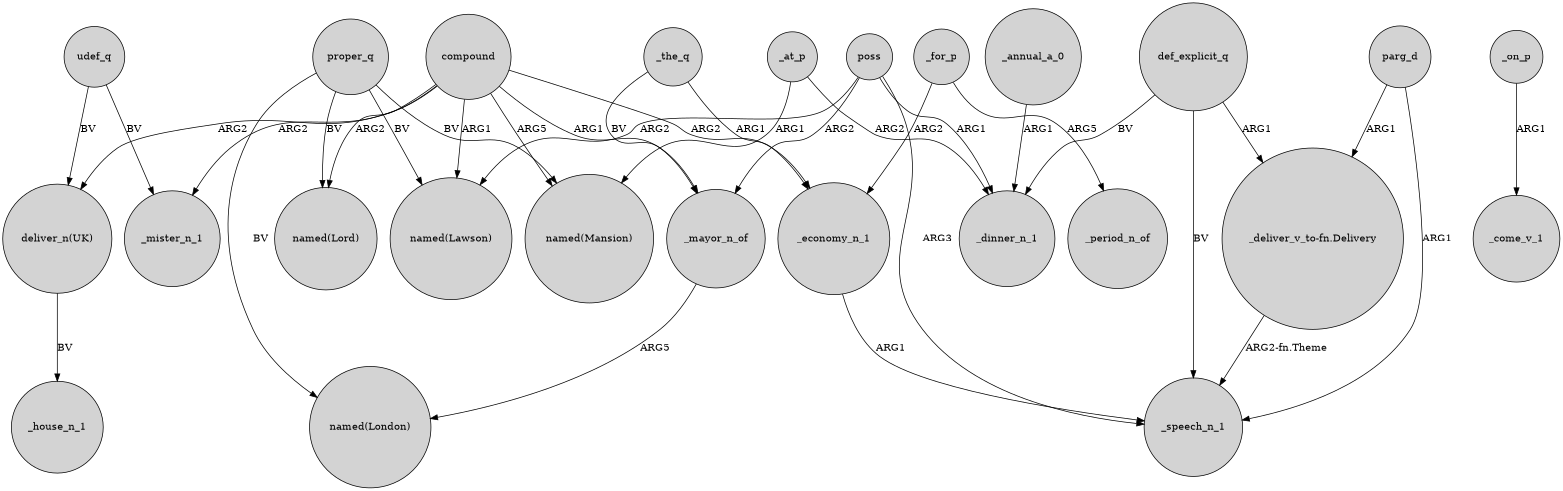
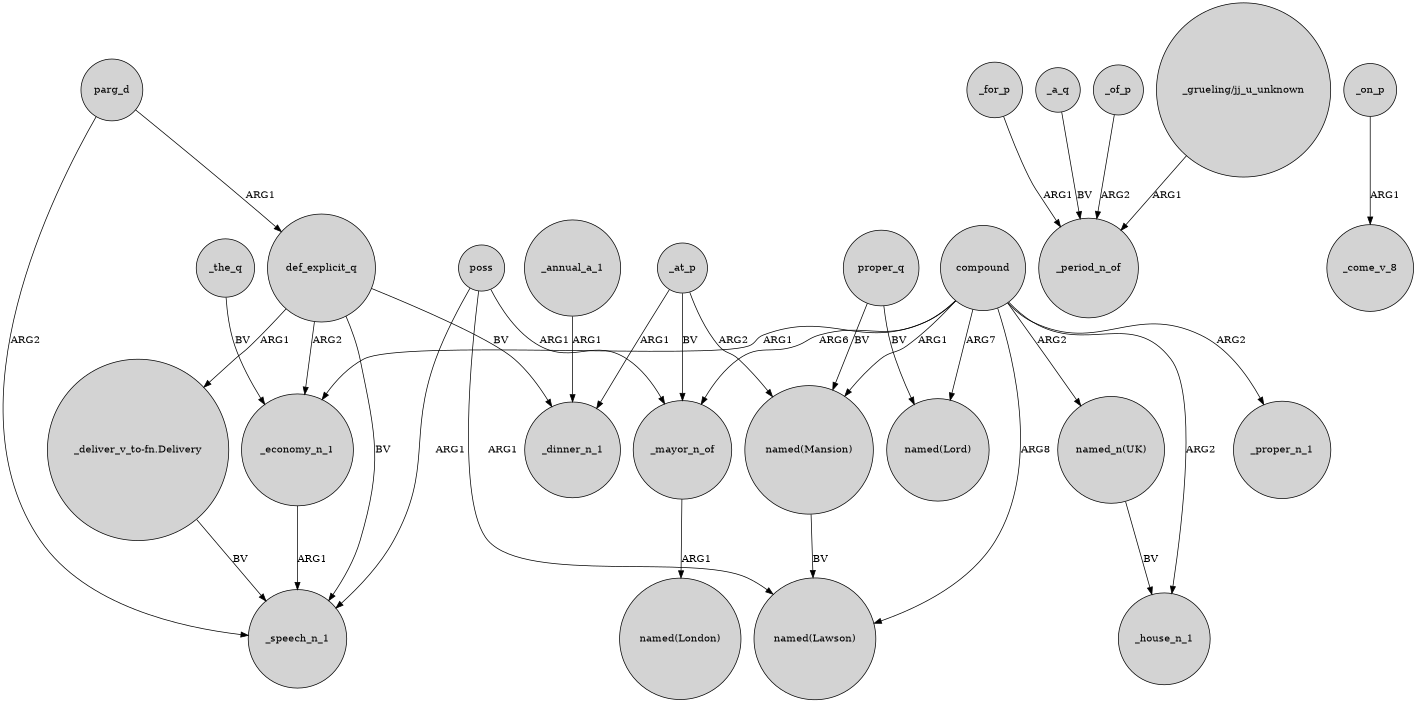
node "udef_q": removed
node "_annual_a_0": label "_annual_a_0" -> "_annual_a_1"
node "_a_q": added
node "_of_p": added
node "_grueling/jj_u_unknown": added
edge "parg_d" -> "_deliver_v_to-fn.Delivery": now "parg_d" -> "def_explicit_q"
edge "poss" -> "_dinner_n_1": removed, label "ARG1"
edge "compound" -> "named(Lord)": label "ARG2" -> "ARG7"
edge "compound" -> "named(Lawson)": label "ARG1" -> "ARG8"
edge "compound" -> "named(Mansion)": label "ARG5" -> "ARG1"
edge "compound" -> "_mayor_n_of": label "ARG1" -> "ARG6"
edge "poss" -> "named(Lawson)": label "ARG2" -> "ARG1"
edge "compound" -> "_economy_n_1": label "ARG2" -> "ARG1"
edge "_the_q" -> "_economy_n_1": label "ARG1" -> "BV"
edge "_at_p" -> "named(Mansion)": label "ARG1" -> "ARG2"
edge "poss" -> "_mayor_n_of": label "ARG2" -> "ARG1"
edge "_at_p" -> "_dinner_n_1": label "ARG2" -> "ARG1"
edge "_for_p" -> "_period_n_of": label "ARG5" -> "ARG1"
edge "proper_q" -> "named(Lawson)": now "named(Mansion)" -> "named(Lawson)"
edge "_the_q" -> "_mayor_n_of": now "_at_p" -> "_mayor_n_of"
edge "_for_p" -> "_economy_n_1": now "def_explicit_q" -> "_economy_n_1"
edge "proper_q" -> "named(London)": removed, label "BV"
node "deliver_n(UK)": label "deliver_n(UK)" -> "named_n(UK)"
node "_mister_n_1": label "_mister_n_1" -> "_proper_n_1"
edge "poss" -> "_speech_n_1": label "ARG3" -> "ARG1"
edge "parg_d" -> "_speech_n_1": label "ARG1" -> "ARG2"
node "_come_v_1": label "_come_v_1" -> "_come_v_8"
edge "_mayor_n_of" -> "named(London)": label "ARG5" -> "ARG1"
edge "_deliver_v_to-fn.Delivery" -> "_speech_n_1": label "ARG2-fn.Theme" -> "BV"
edge "compound" -> "_house_n_1": added, label "ARG2"
